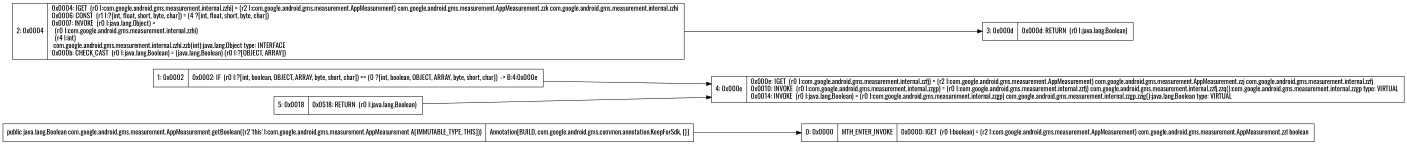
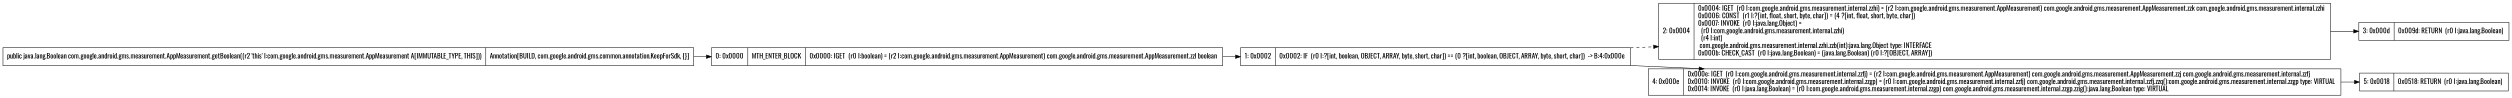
node "3: 0x000d": text "0x000d: RETURN  (r0 I:java.lang.Boolean)" -> "0x009d: RETURN  (r0 I:java.lang.Boolean)"
edge "1: 0x0002" -> "2: 0x0004": added
edge "0: 0x0000" -> "1: 0x0002": added
edge "5: 0x0018" -> "4: 0x000e": reversed
node "0: 0x0000": text "MTH_ENTER_INVOKE" -> "MTH_ENTER_BLOCK"
